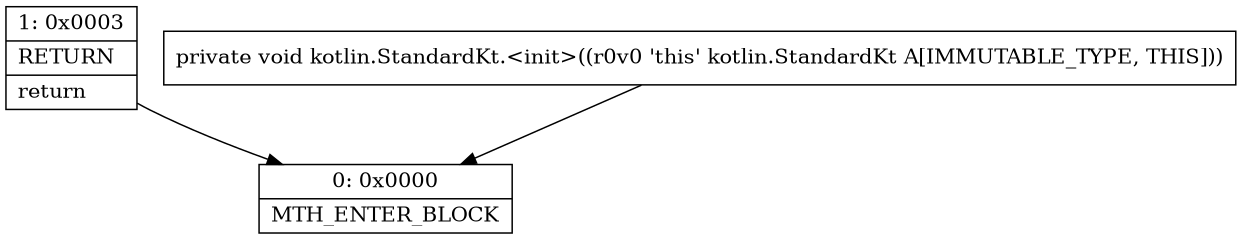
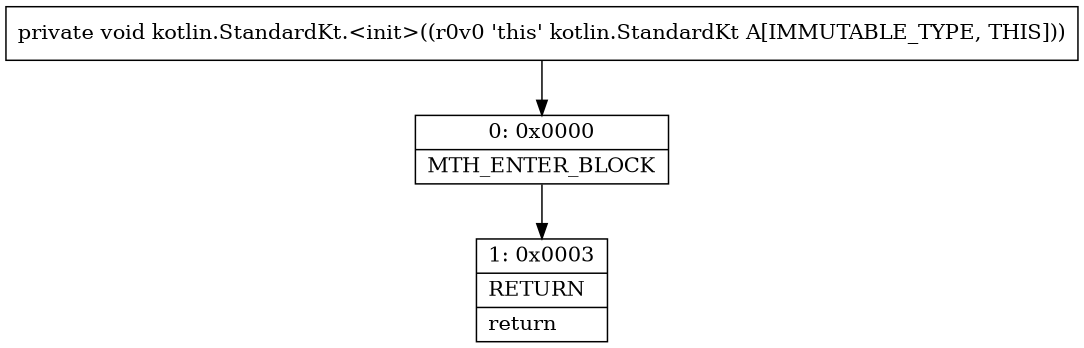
edge "1: 0x0003" -> "0: 0x0000": reversed
